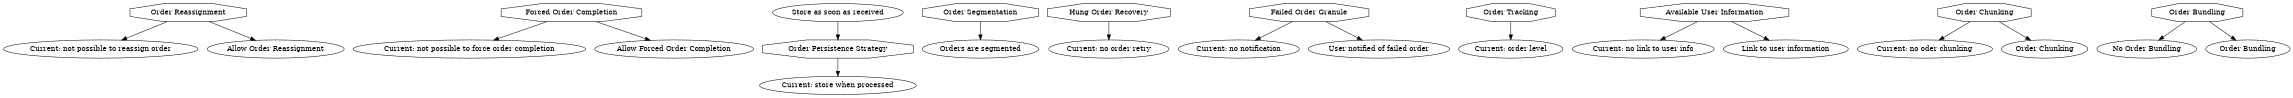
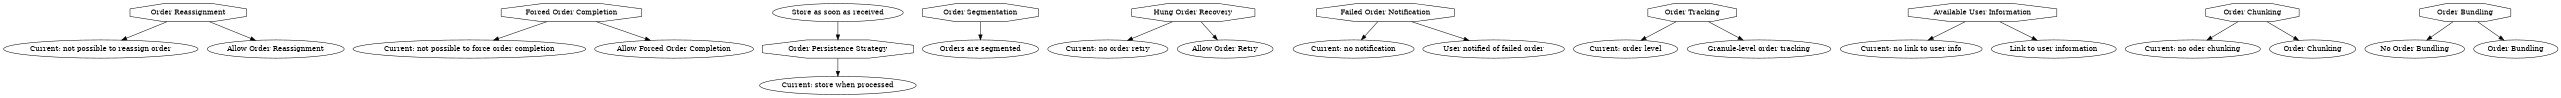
node "Failed Order Granule": label "Failed Order Granule" -> "Failed Order Notification"
node "Allow Order Retry": added
node "Granule-level order tracking": added
